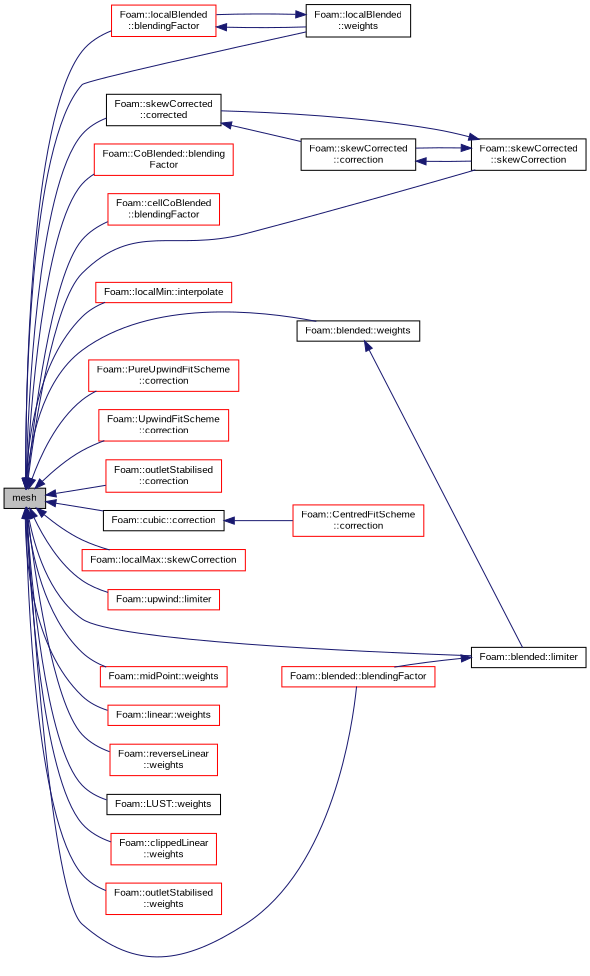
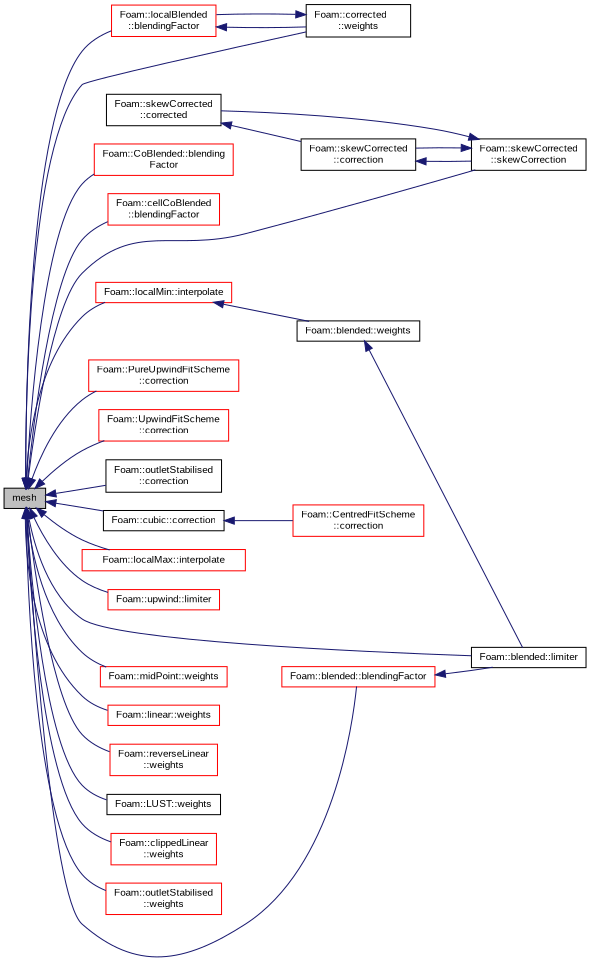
node "Foam::localBlended ::weights": label "Foam::localBlended ::weights" -> "Foam::corrected ::weights"
edge "Foam::skewCorrected ::corrected" -> "mesh": removed
edge "Foam::blended::weights" -> "mesh": now "Foam::blended::weights" -> "Foam::localMin::interpolate"
node "Foam::outletStabilised ::correction": color red -> black
node "Foam::localMax::skewCorrection": label "Foam::localMax::skewCorrection" -> "Foam::localMax::interpolate"
edge "Foam::blended::blendingFactor" -> "Foam::blended::limiter": reversed
